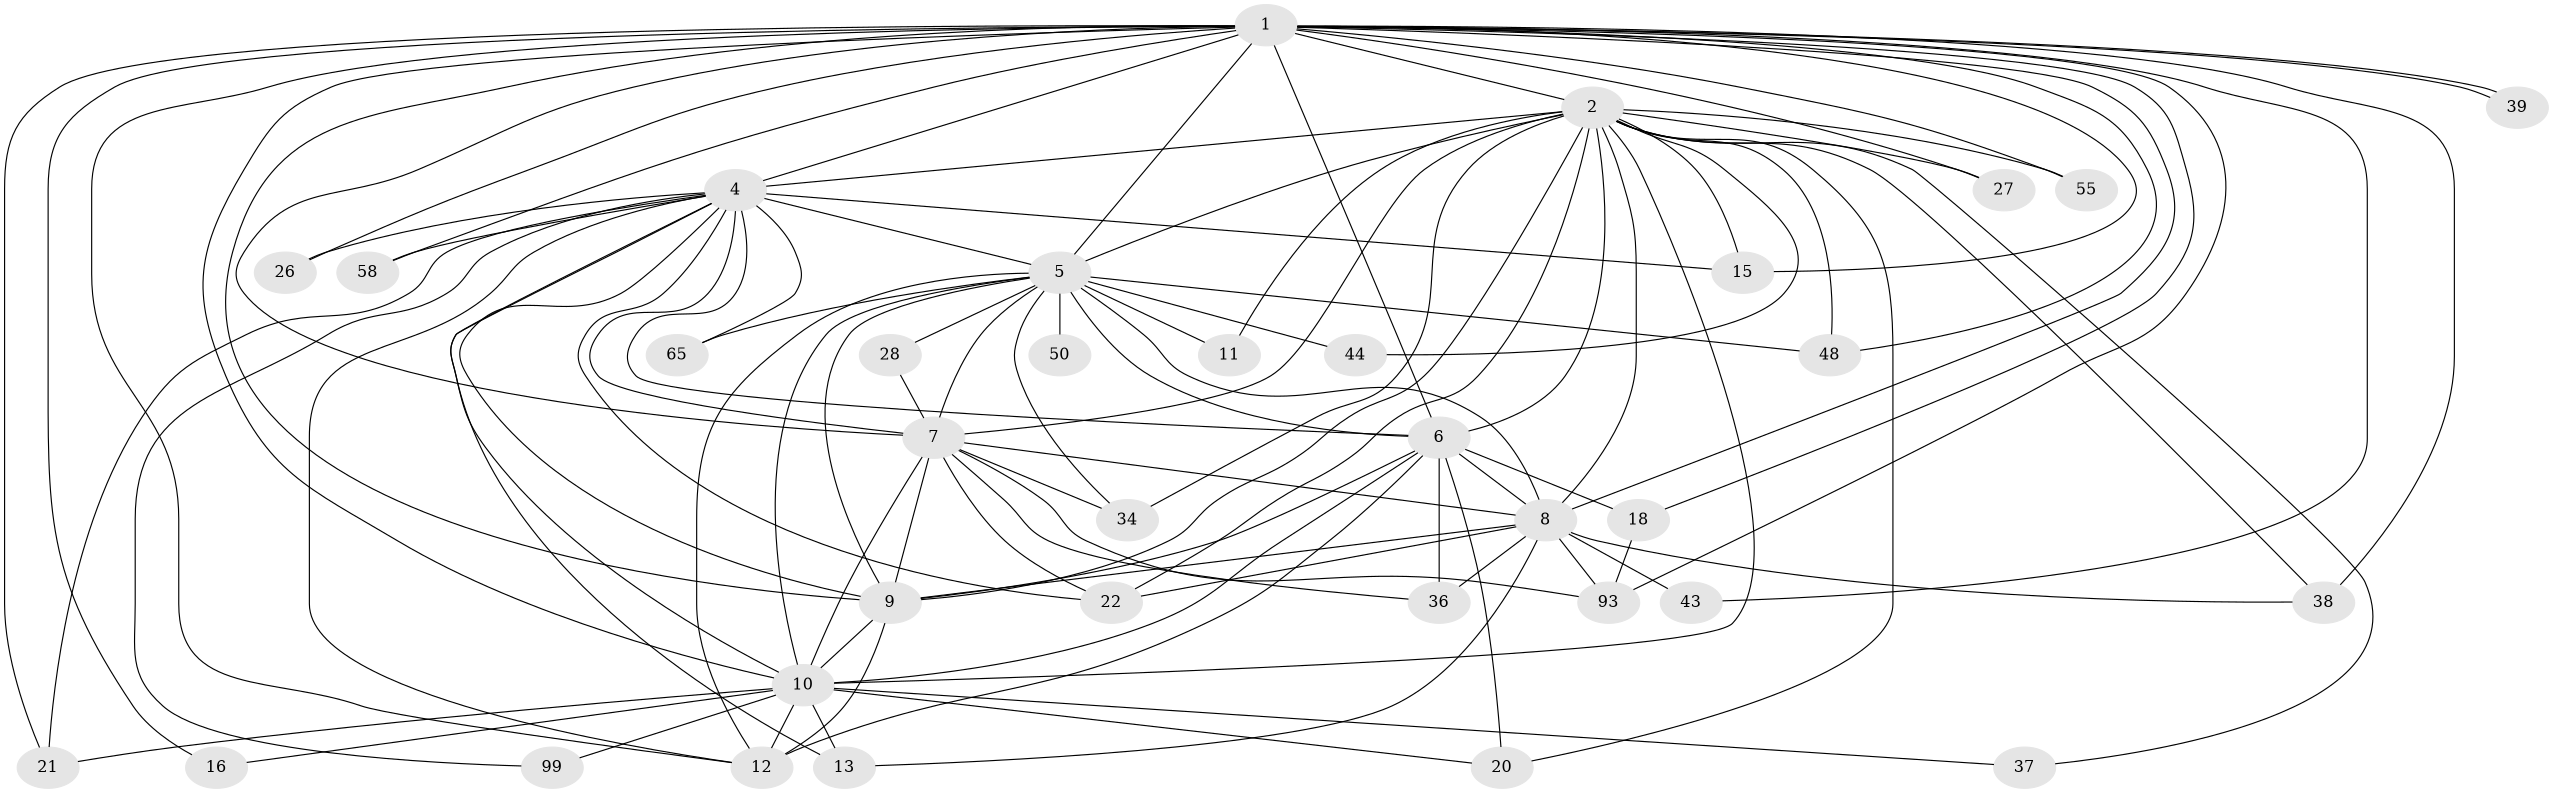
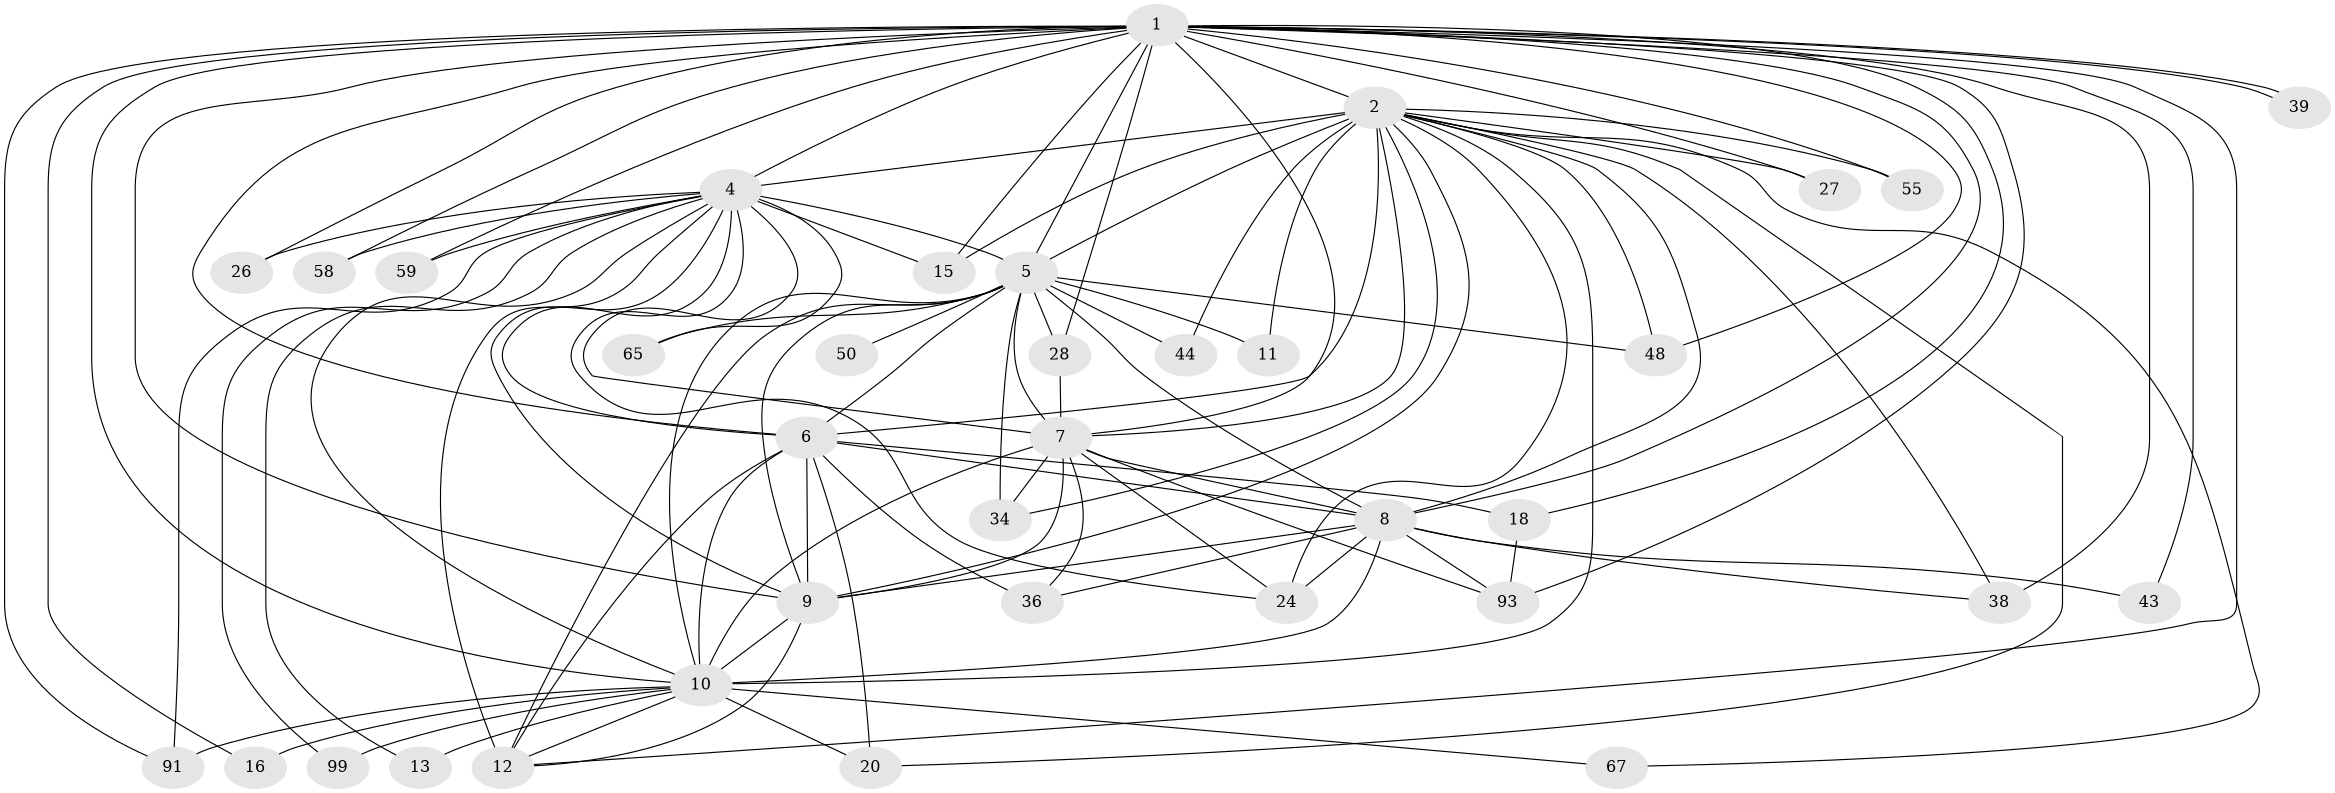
edge "1" -- "28": added
node "59": added
node "22": label "22" -> "24"
edge "8" -- "13": now "8" -- "10"
node "21": label "21" -> "91"
node "37": label "37" -> "67"
